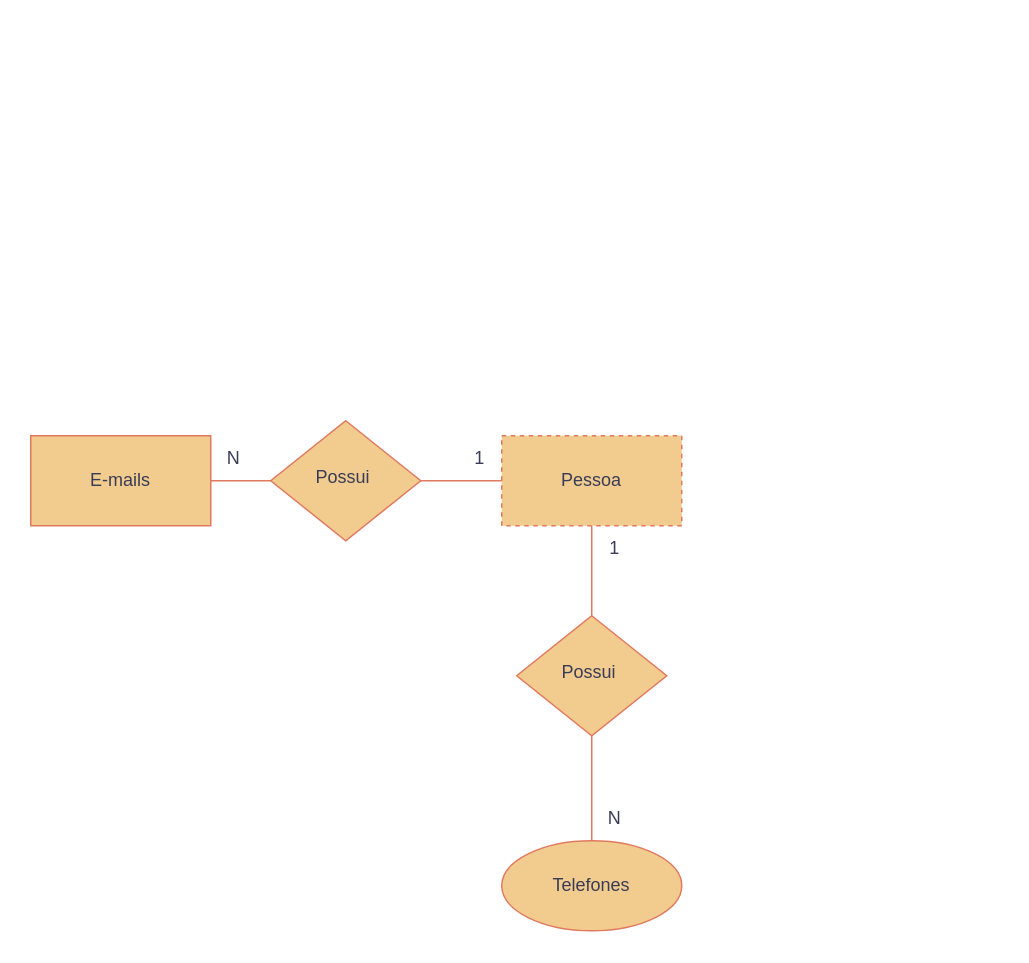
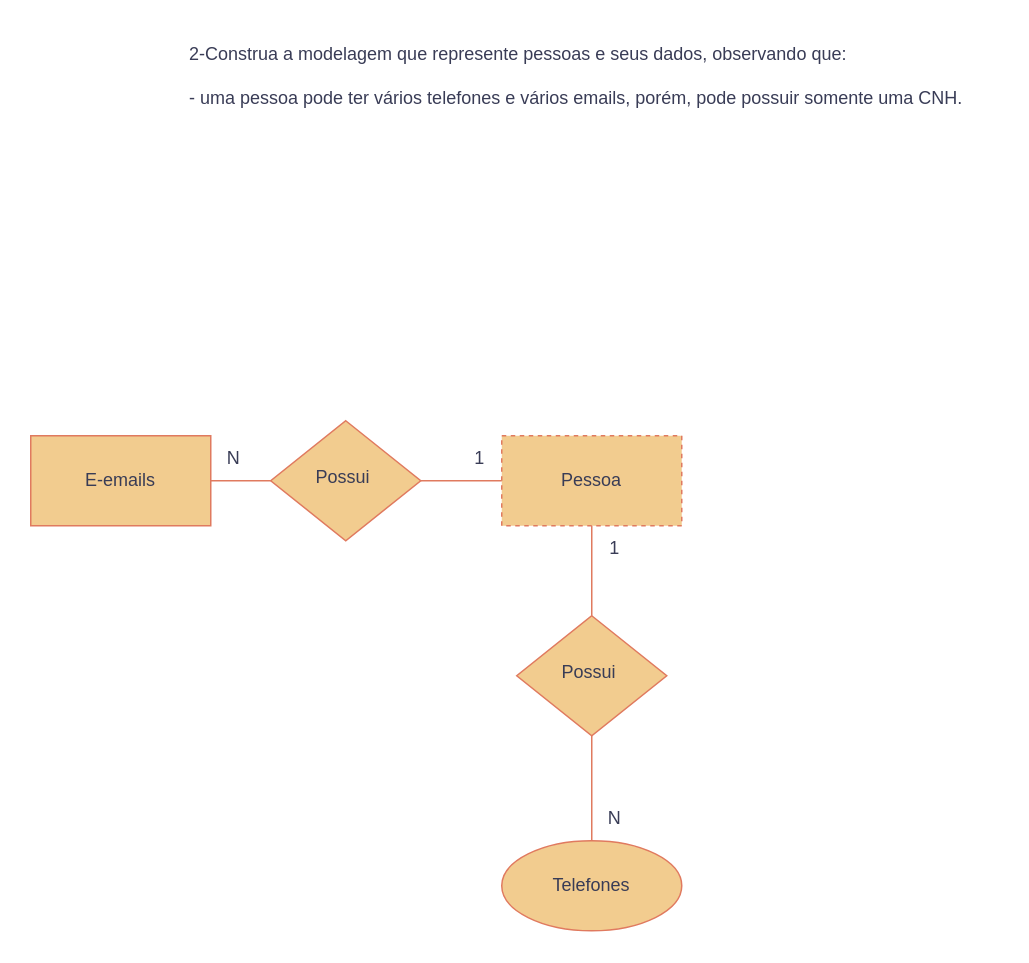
node "2-Construa a modelagem que represente pessoas e seus dados, observando que: - uma pessoa pode ter vários telefones e vários emails, porém, pode possuir somente uma CNH.": added
node "E-mails": label "E-mails" -> "E-emails"
